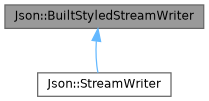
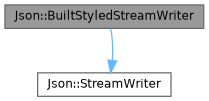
edge "Json::StreamWriter" -> "Json::BuiltStyledStreamWriter": reversed
